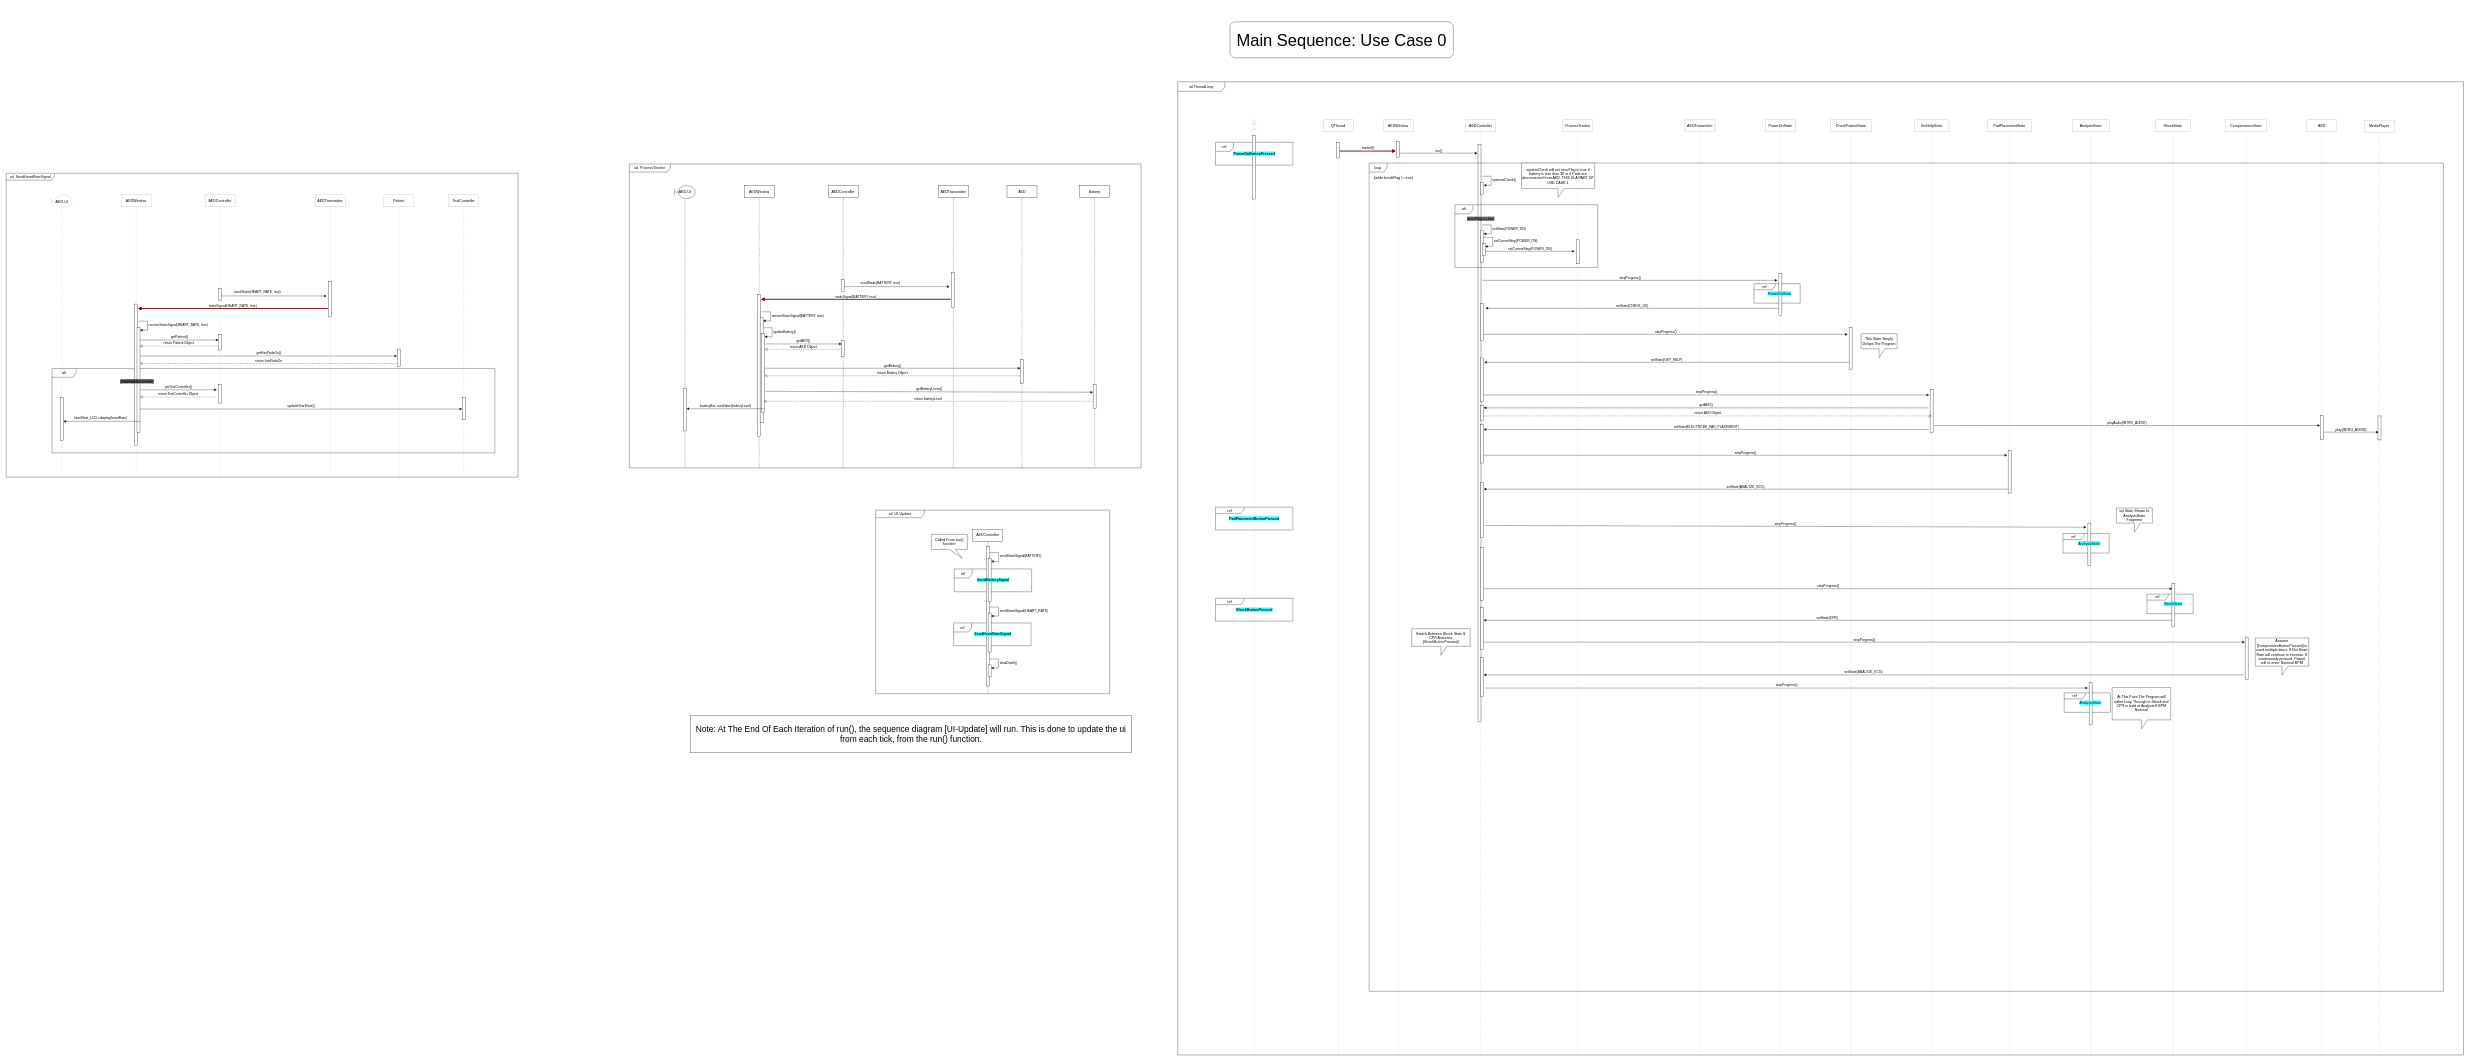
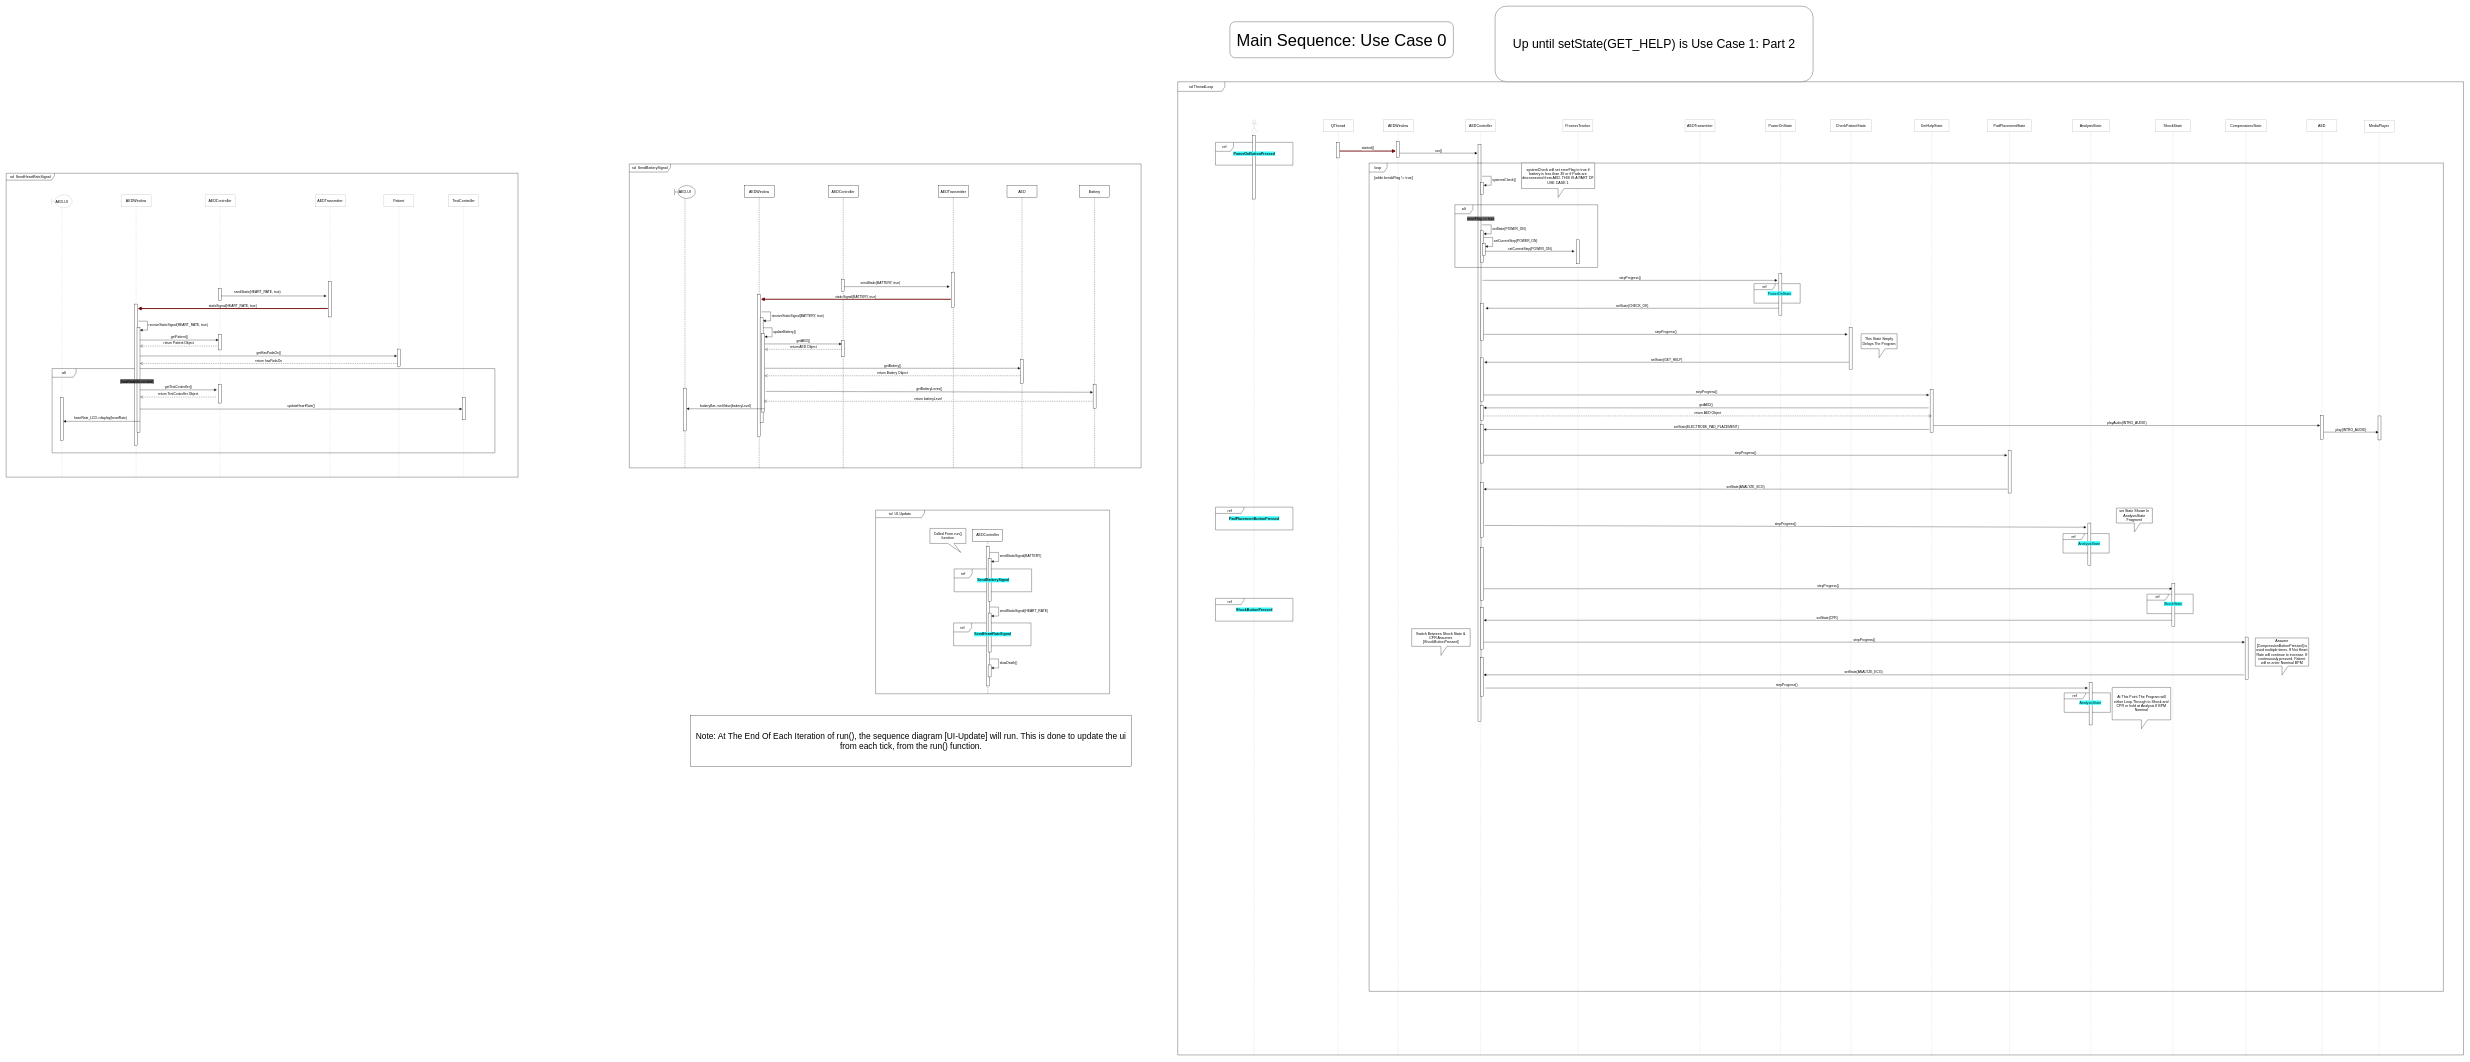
node "Up until setState(GET_HELP) is Use Case 1: Part 2": added
node "sd ProcessTracker": label "sd ProcessTracker" -> "sd SendBatterySignal"
node "Called From run() function": moved (949, 546) -> (948, 540)
node "Note: At The End Of Each Iteration of run(), the sequence diagram [UI-Update] will run. This is done to update the ui from each tick, from the run() function.": size 440x37 -> 440x51
